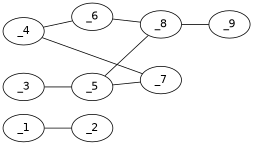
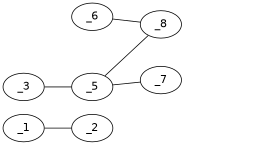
node "_9": removed
node "_4": removed
